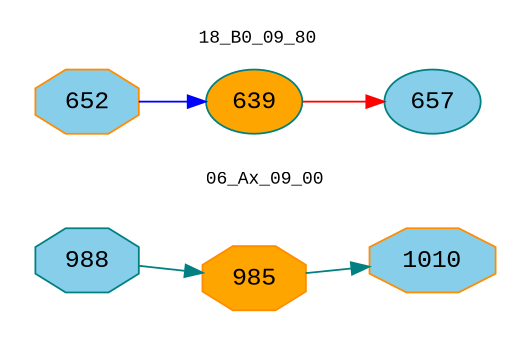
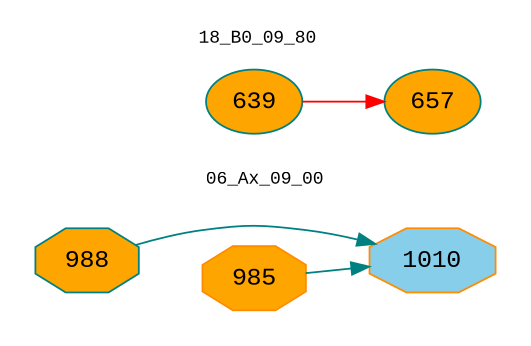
node "652": removed
node "657": fillcolor skyblue -> orange
node "988": fillcolor skyblue -> orange
edge "988" -> "985": now "988" -> "1010"
